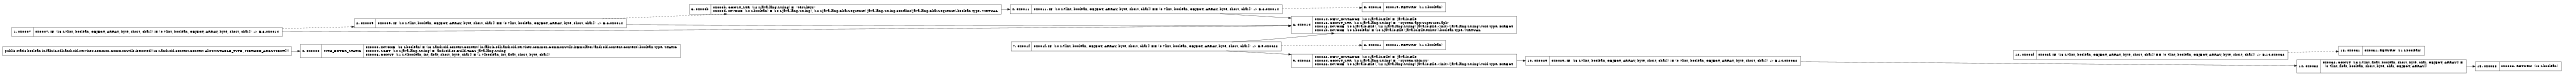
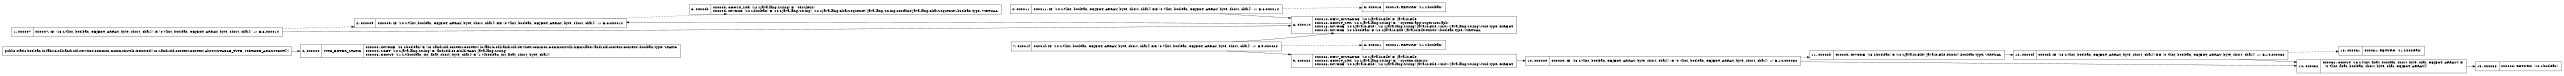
edge "3: 0x000b" -> "4: 0x0011": removed
edge "2: 0x0009" -> "6: 0x0014": reversed
node "11: 0x002b": added
edge "12: 0x002f" -> "14: 0x0032": added
